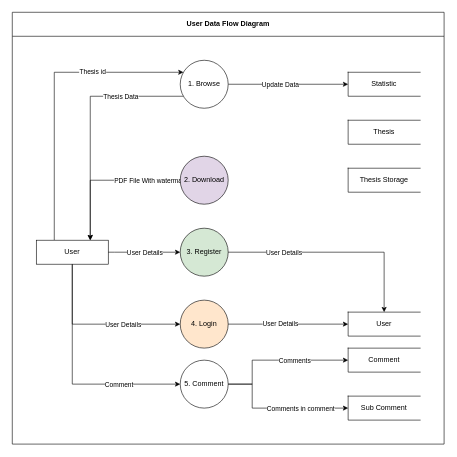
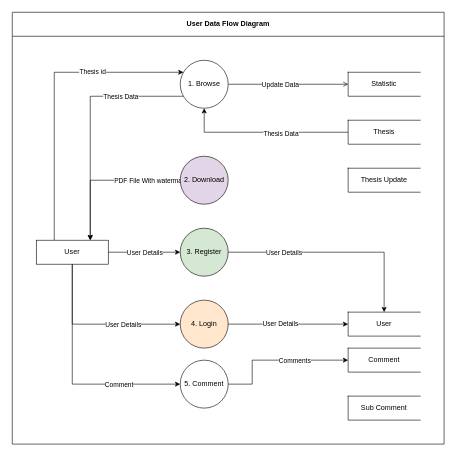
edge "1. Browse" -> "Statistic": arrowhead classic -> open
edge "Thesis" -> "1. Browse": added, label "Thesis Data"
node "Thesis Storage": label "Thesis Storage" -> "Thesis Update"
edge "5. Comment" -> "Sub Comment": removed, label "Comments in comment"
